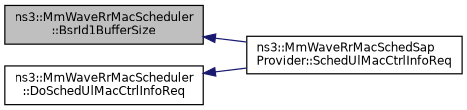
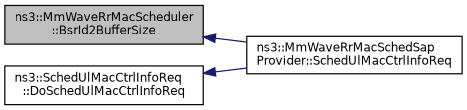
node "ns3::MmWaveRrMacScheduler ::BsrId1BufferSize": label "ns3::MmWaveRrMacScheduler ::BsrId1BufferSize" -> "ns3::MmWaveRrMacScheduler ::BsrId2BufferSize"
node "ns3::MmWaveRrMacScheduler ::DoSchedUlMacCtrlInfoReq": label "ns3::MmWaveRrMacScheduler ::DoSchedUlMacCtrlInfoReq" -> "ns3::SchedUlMacCtrlInfoReq ::DoSchedUlMacCtrlInfoReq"
